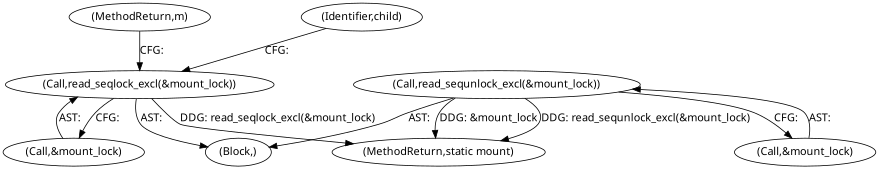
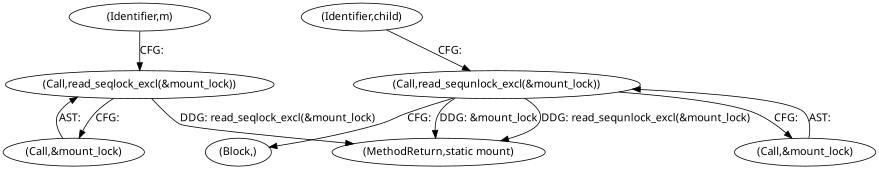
node "(MethodReturn,m)": label "(MethodReturn,m)" -> "(Identifier,m)"
edge "(Identifier,child)" -> "(Call,read_seqlock_excl(&mount_lock))": now "(Identifier,child)" -> "(Call,read_sequnlock_excl(&mount_lock))"
edge "(Call,read_sequnlock_excl(&mount_lock))" -> "(Block,)": label "AST: " -> "CFG: "
edge "(Call,read_seqlock_excl(&mount_lock))" -> "(Block,)": removed, label "AST:"
